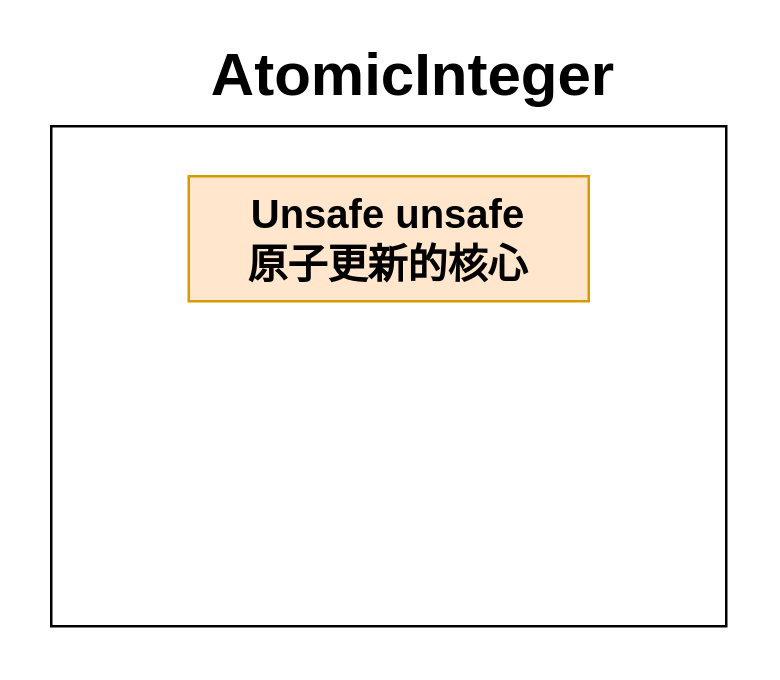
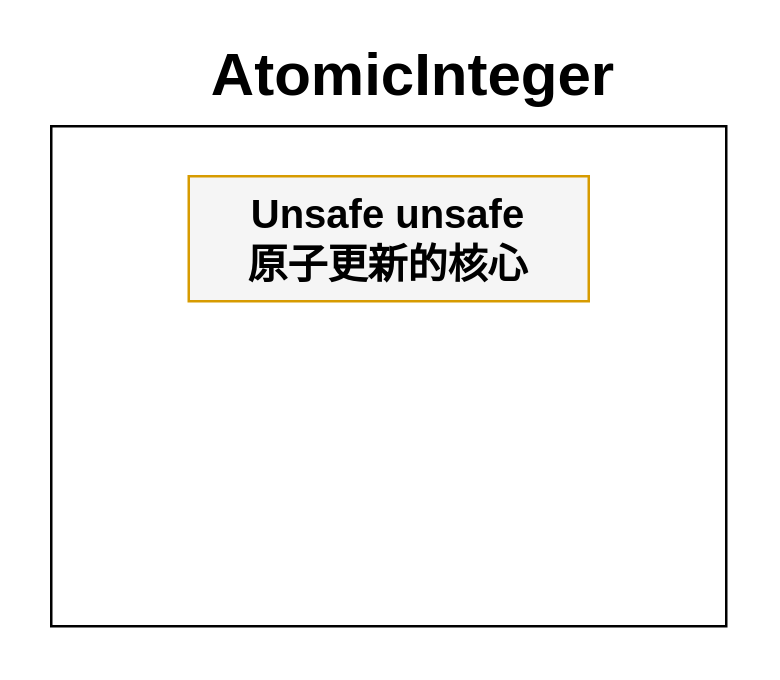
node "Unsafe unsafe 原子更新的核心": fillcolor #ffe6cc -> #f5f5f5
